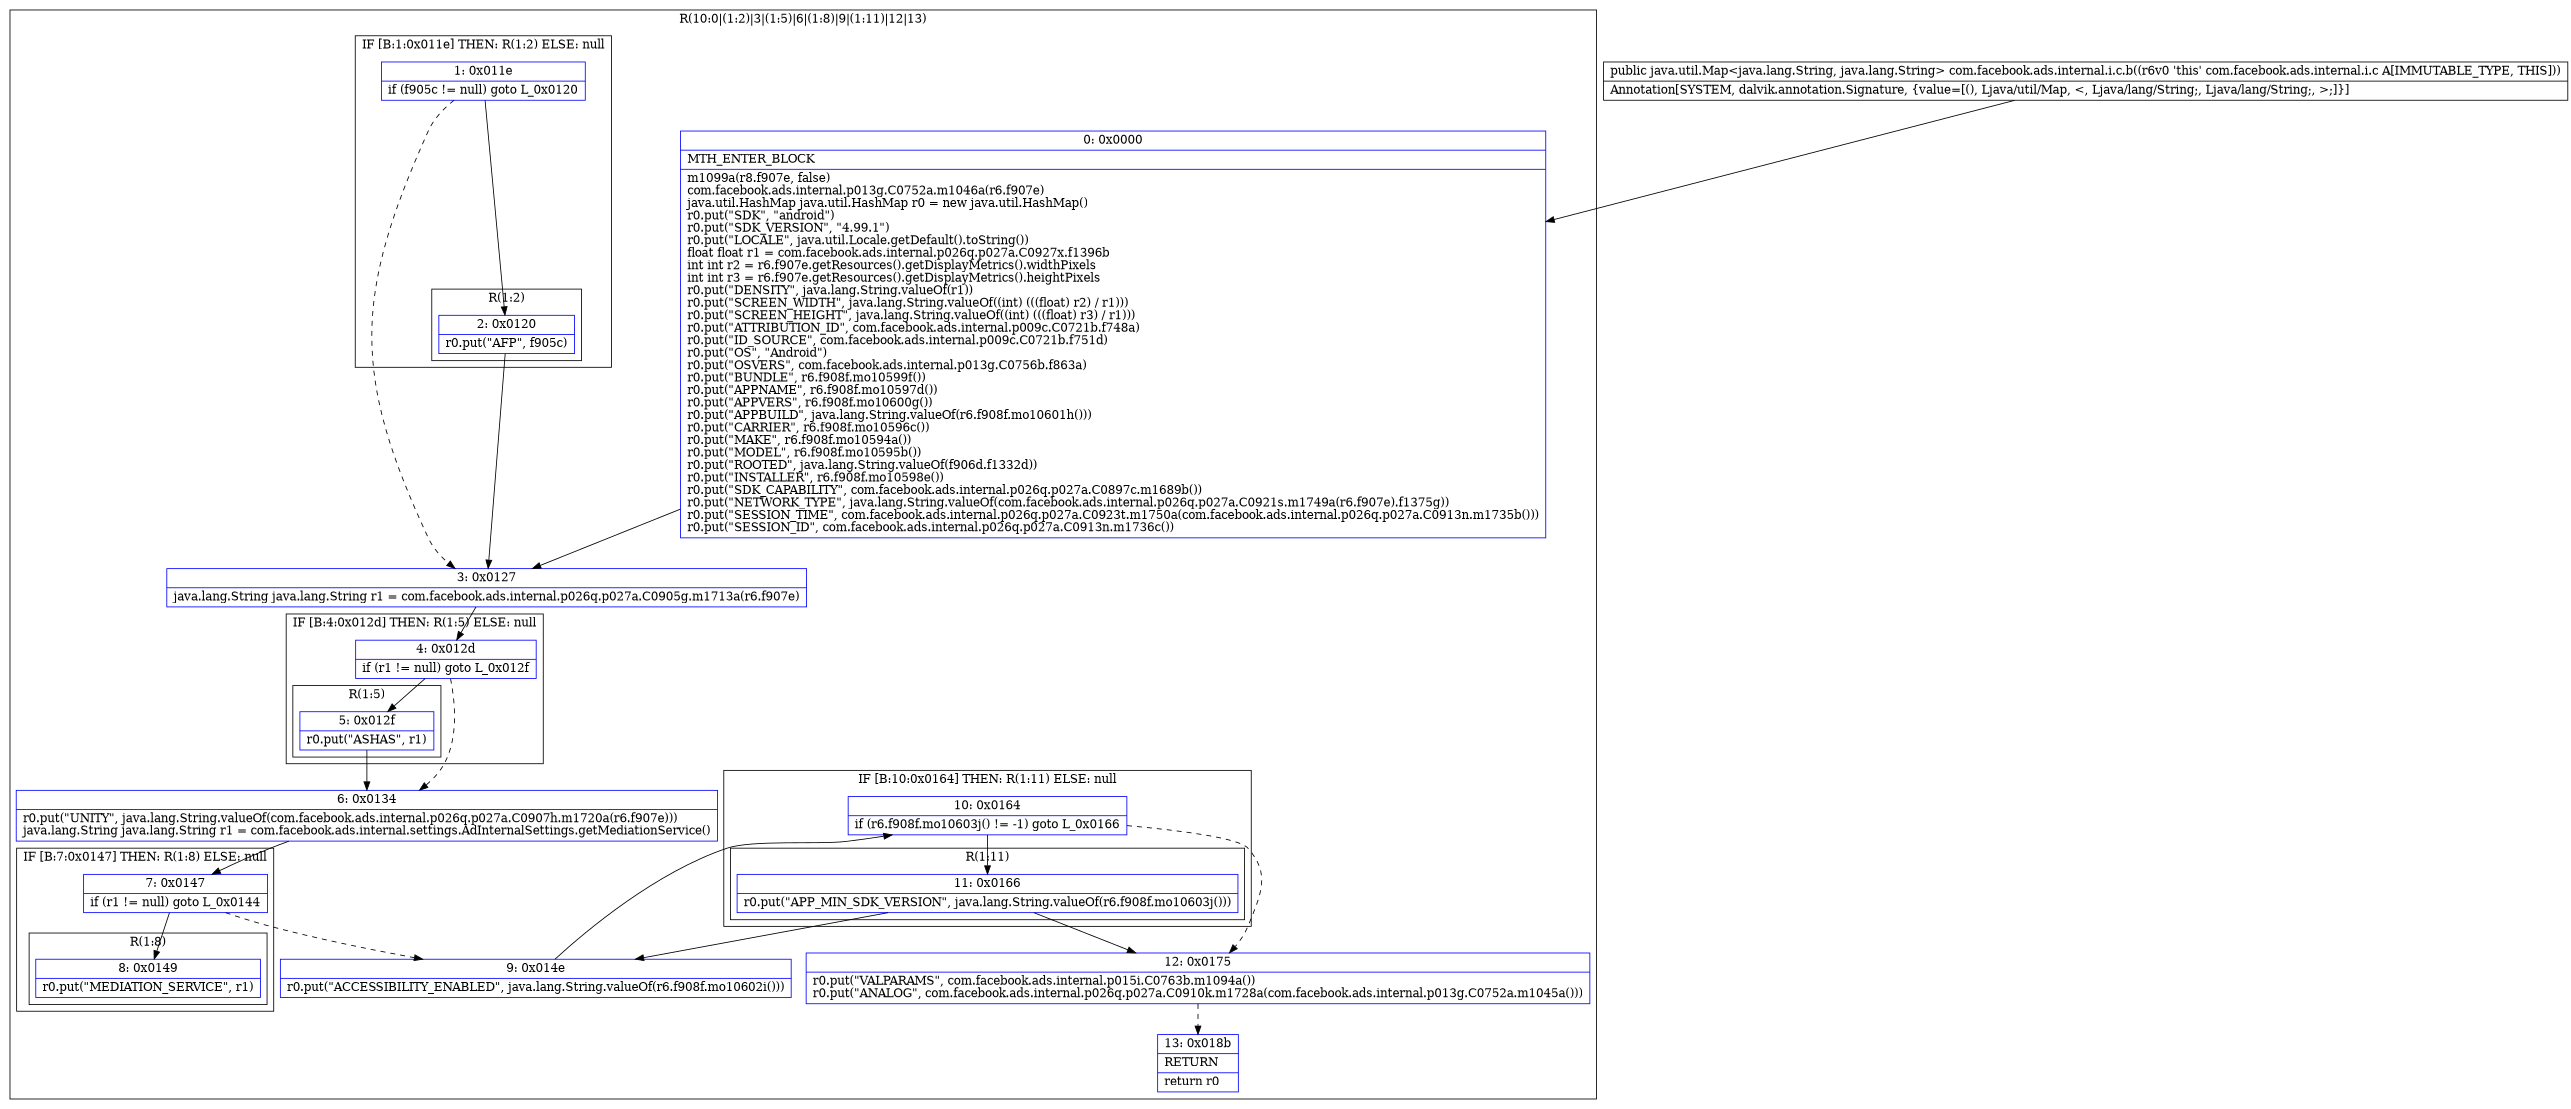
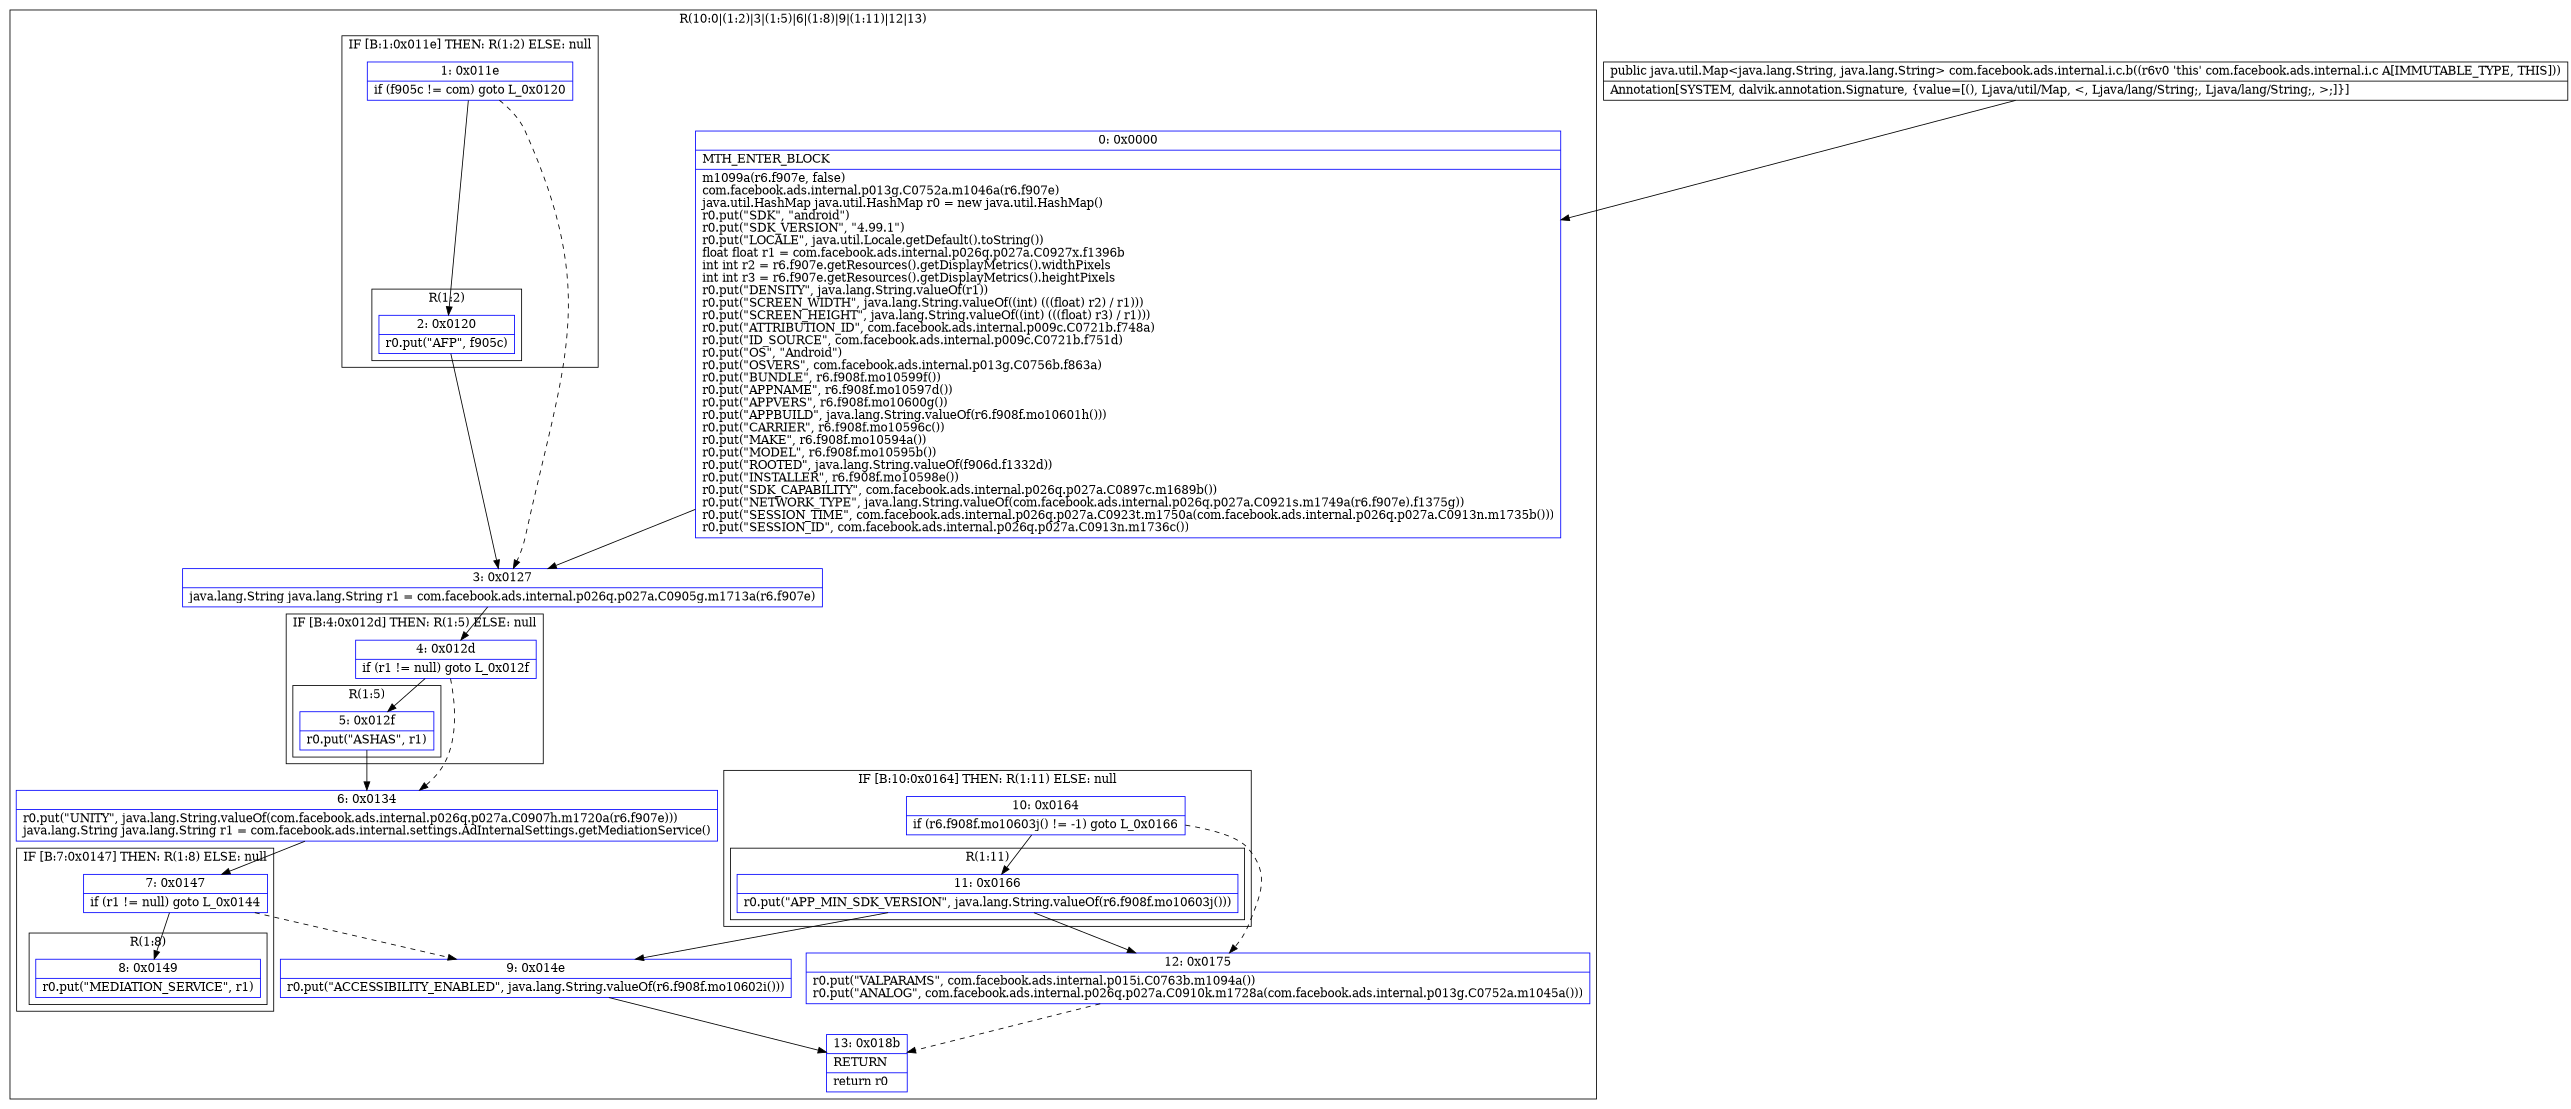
node "1: 0x011e": text "if (f905c != null) goto L_0x0120" -> "if (f905c != com) goto L_0x0120"
node "0: 0x0000": text "m1099a(r8.f907e, false)" -> "m1099a(r6.f907e, false)"
edge "9: 0x014e" -> "10: 0x0164": now "9: 0x014e" -> "13: 0x018b"
